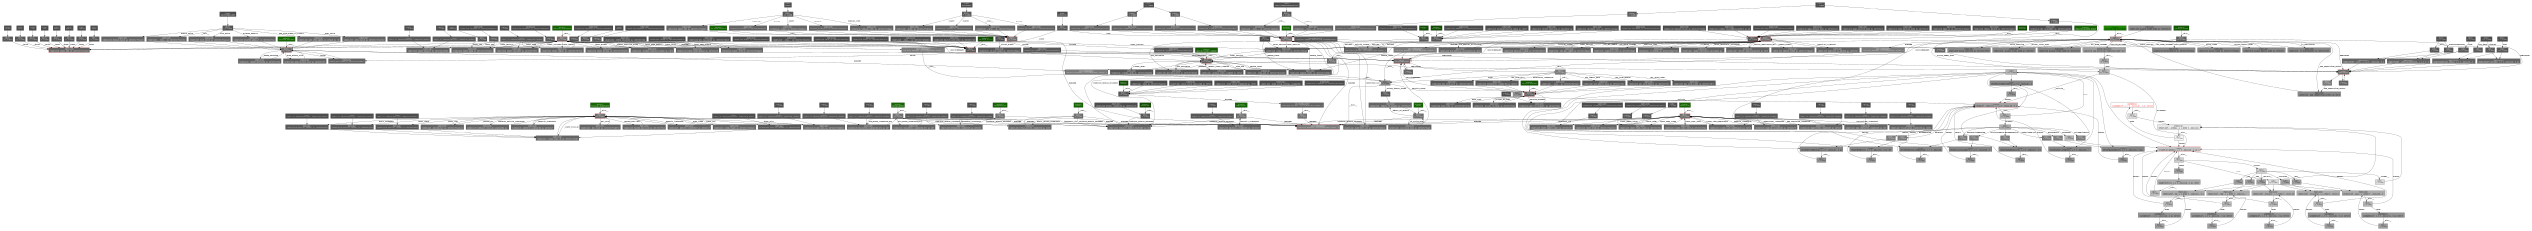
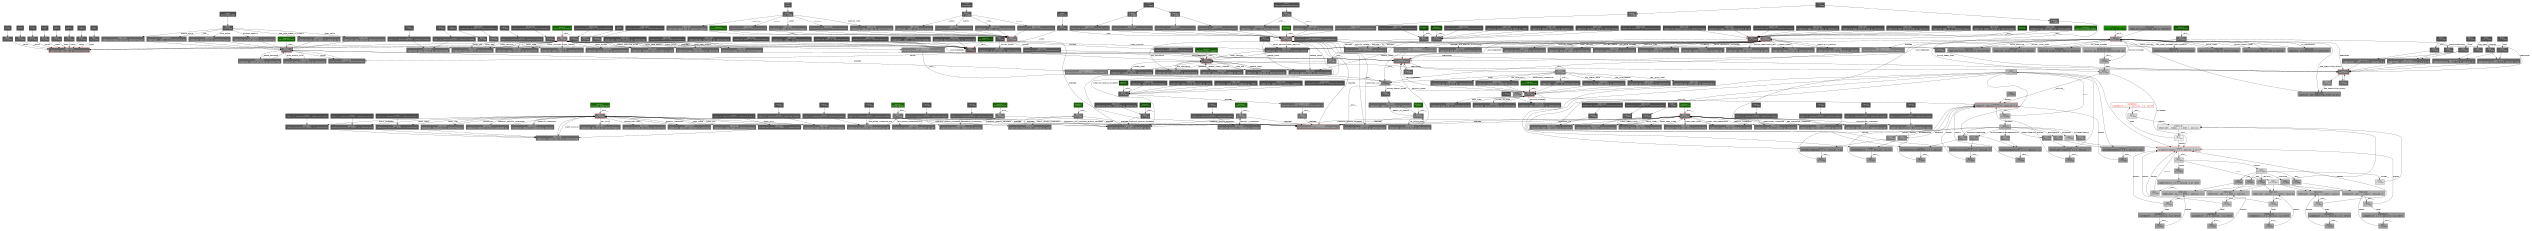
edge "dict: 62 items" -> "InspectBuilder: <astroid.raw_building.InspectBuilder obj": now "dict: 62 items" -> "dict: 2 items"
node "From: <From(ArithmeticError) l.0 [__builtin__]": removed
